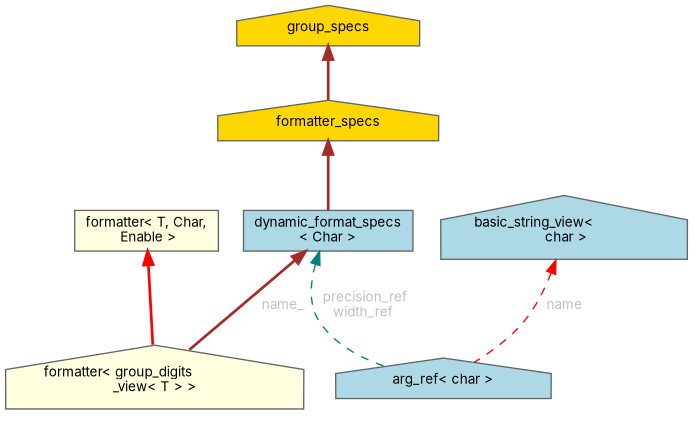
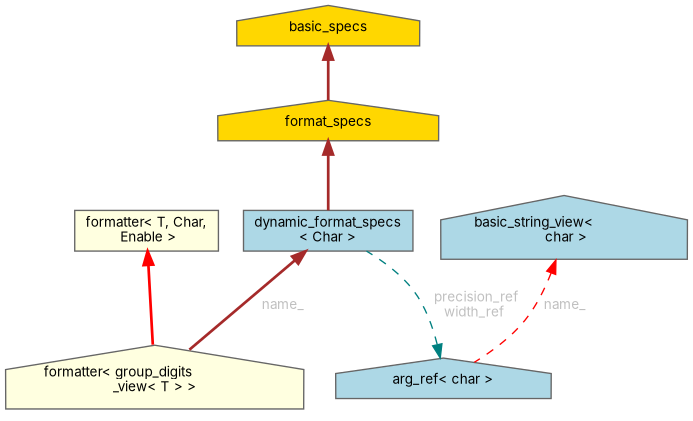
node "group_specs": label "group_specs" -> "basic_specs"
node "formatter_specs": label "formatter_specs" -> "format_specs"
edge "arg_ref< char >" -> "basic_string_view< char >": label " name" -> " name_"
edge "arg_ref< char >" -> "dynamic_format_specs < Char >": reversed
